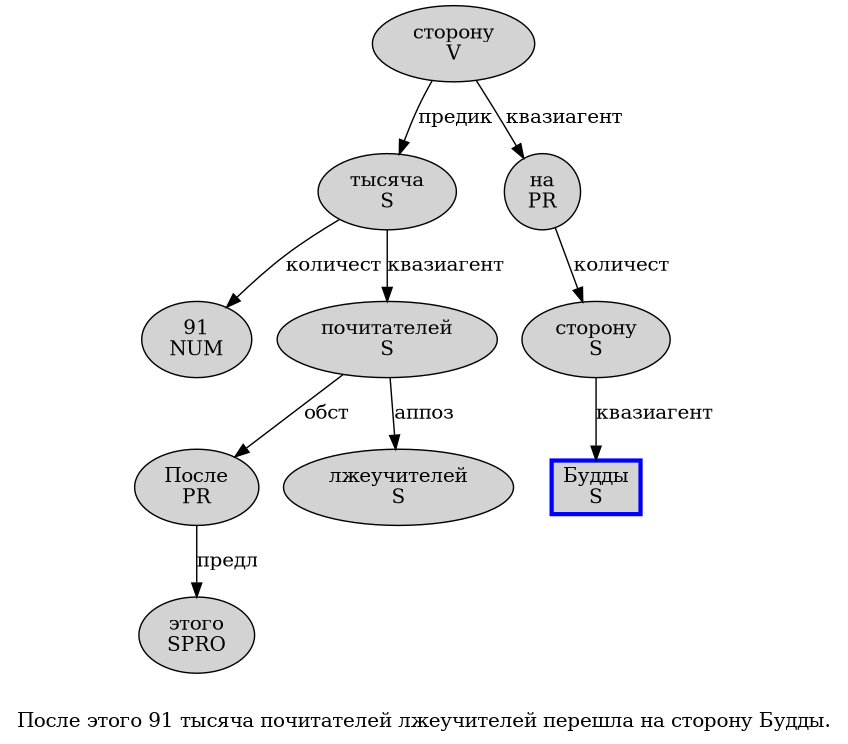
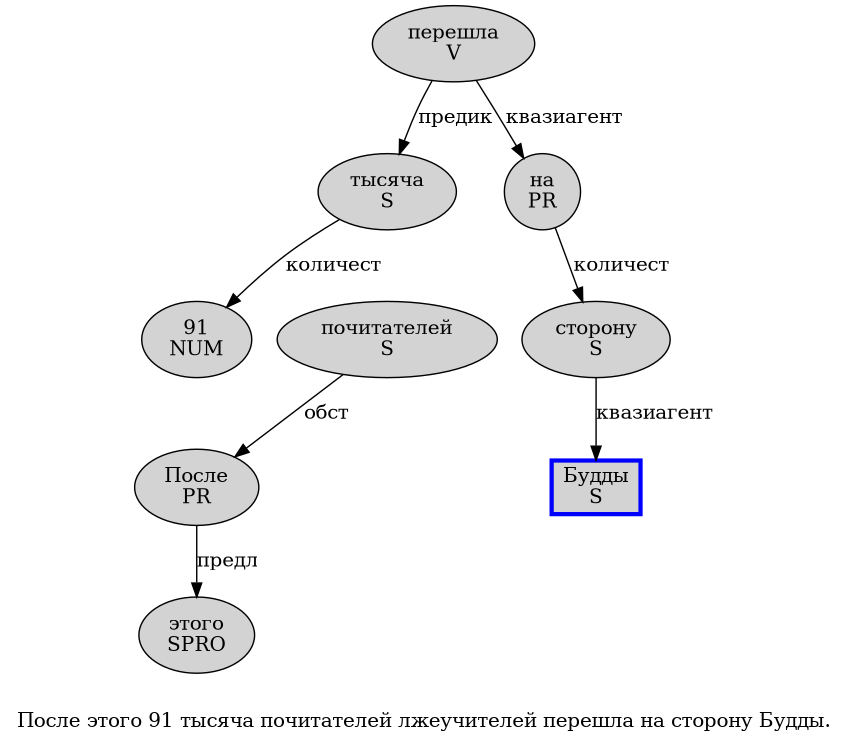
node "сторону V": label "сторону V" -> "перешла V"
edge "тысяча S" -> "почитателей S": removed, label "квазиагент"
node "лжеучителей S": removed
